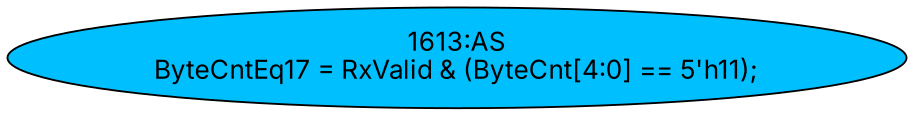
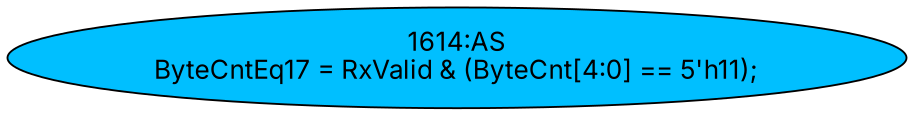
node "1613:AS ByteCntEq17 = RxValid & (ByteCnt[4:0] == 5'h11);": label "1613:AS ByteCntEq17 = RxValid & (ByteCnt[4:0] == 5'h11);" -> "1614:AS ByteCntEq17 = RxValid & (ByteCnt[4:0] == 5'h11);"
